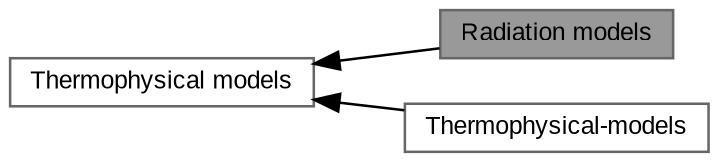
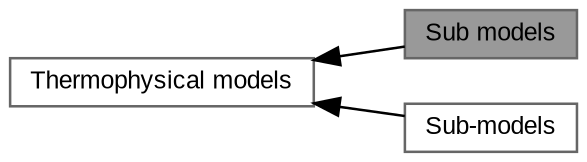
node "Radiation models": label "Radiation models" -> "Sub models"
node "Thermophysical-models": label "Thermophysical-models" -> "Sub-models"
